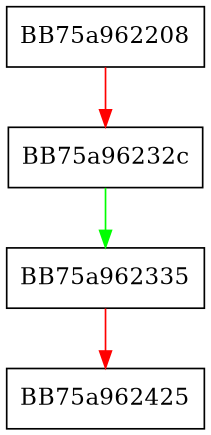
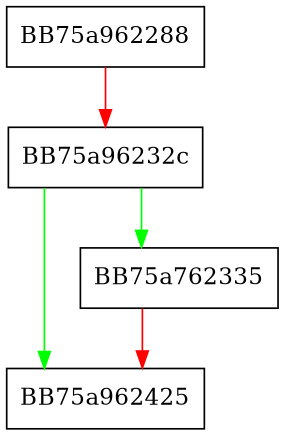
node "BB75a962208": label "BB75a962208" -> "BB75a962288"
edge "BB75a96232c" -> "BB75a962425": added
node "BB75a962335": label "BB75a962335" -> "BB75a762335"
